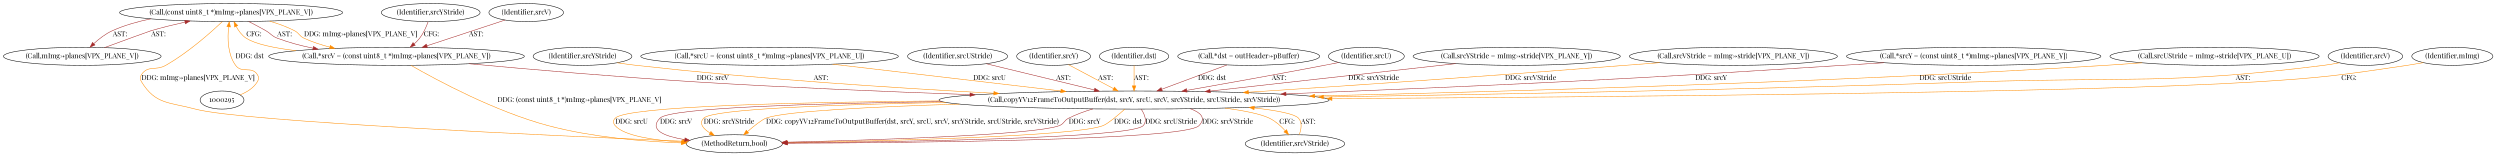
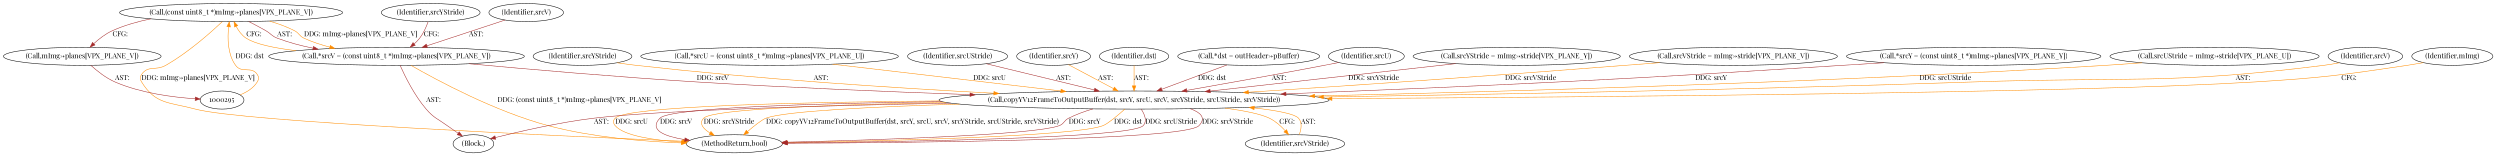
edge "(Call,mImg->planes[VPX_PLANE_V])" -> "(Call,(const uint8_t *)mImg->planes[VPX_PLANE_V])": now "(Call,mImg->planes[VPX_PLANE_V])" -> "1000295"
edge "(Call,(const uint8_t *)mImg->planes[VPX_PLANE_V])" -> "(Call,mImg->planes[VPX_PLANE_V])": label "AST: " -> "CFG: "
node "(Block,)": added
